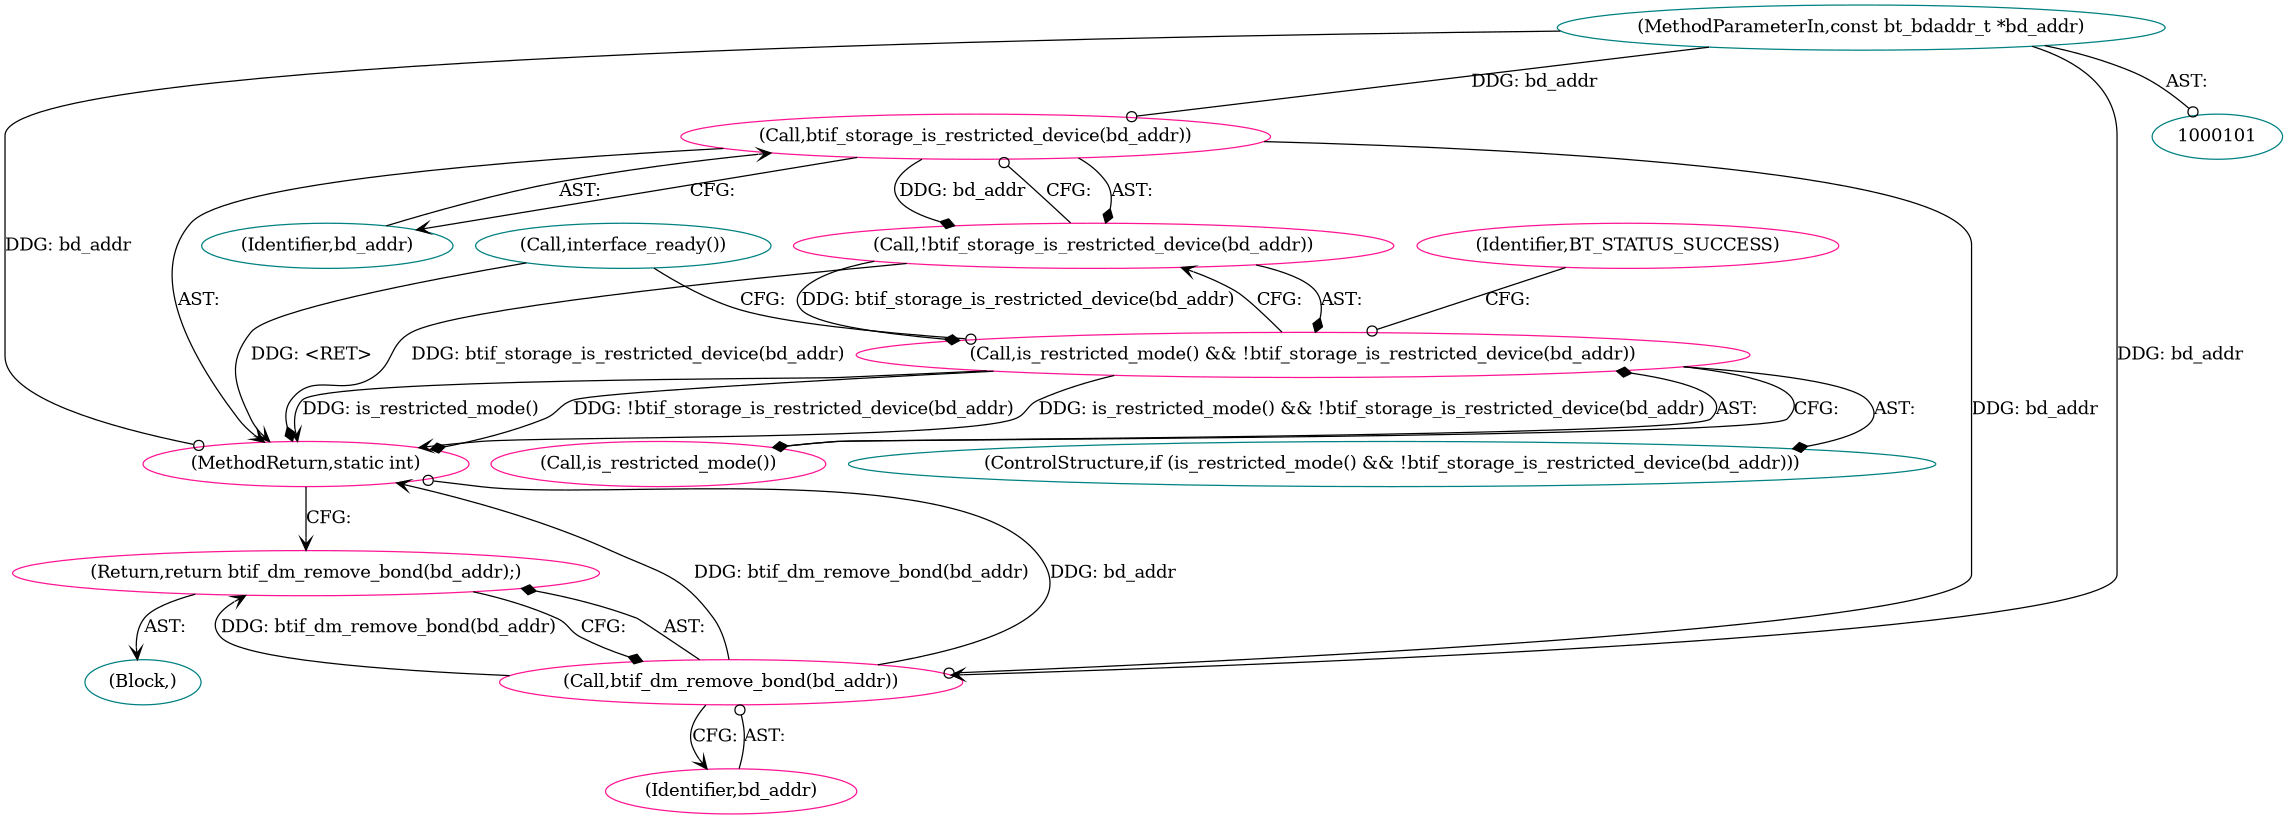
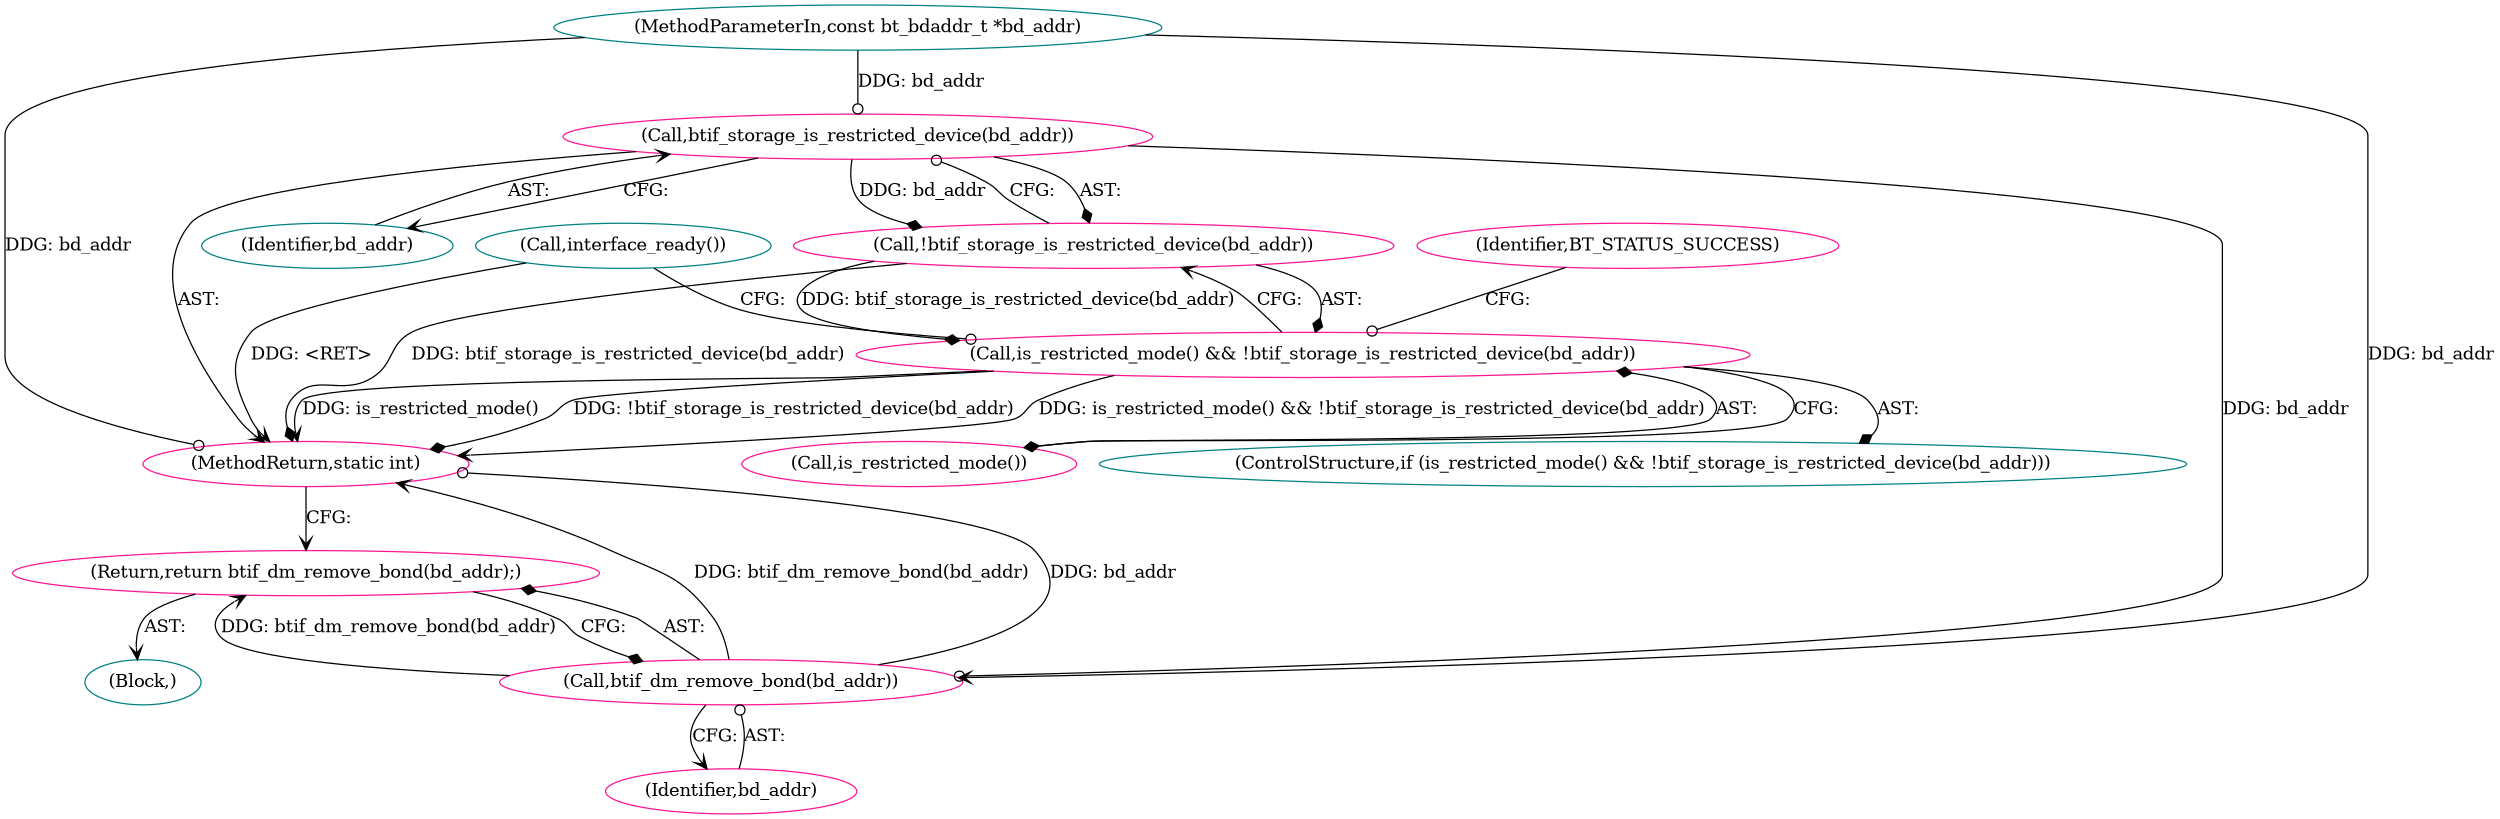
node "1000101": removed
